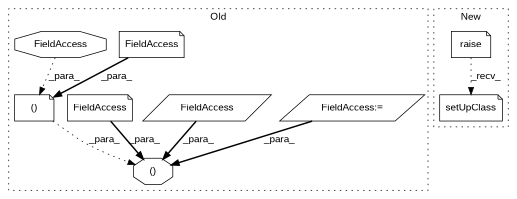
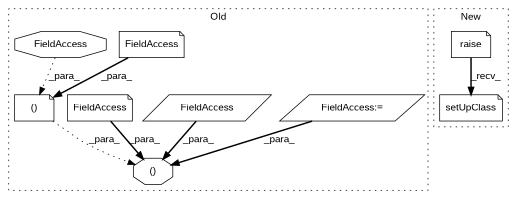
edge "raise" -> "setUpClass": style dotted -> bold
